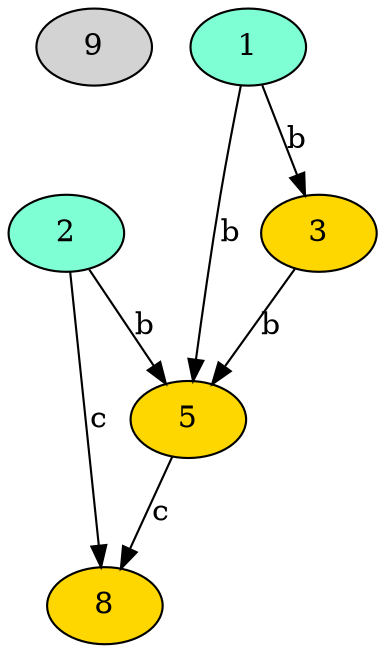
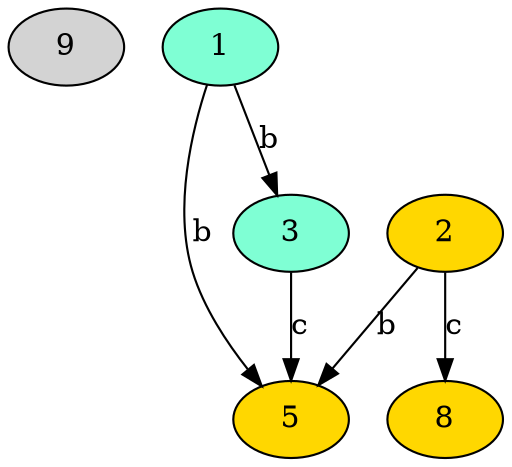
node "2": fillcolor aquamarine -> gold
node "3": fillcolor gold -> aquamarine
edge "3" -> "5": label "b" -> "c"
edge "5" -> "8": removed, label "c"
